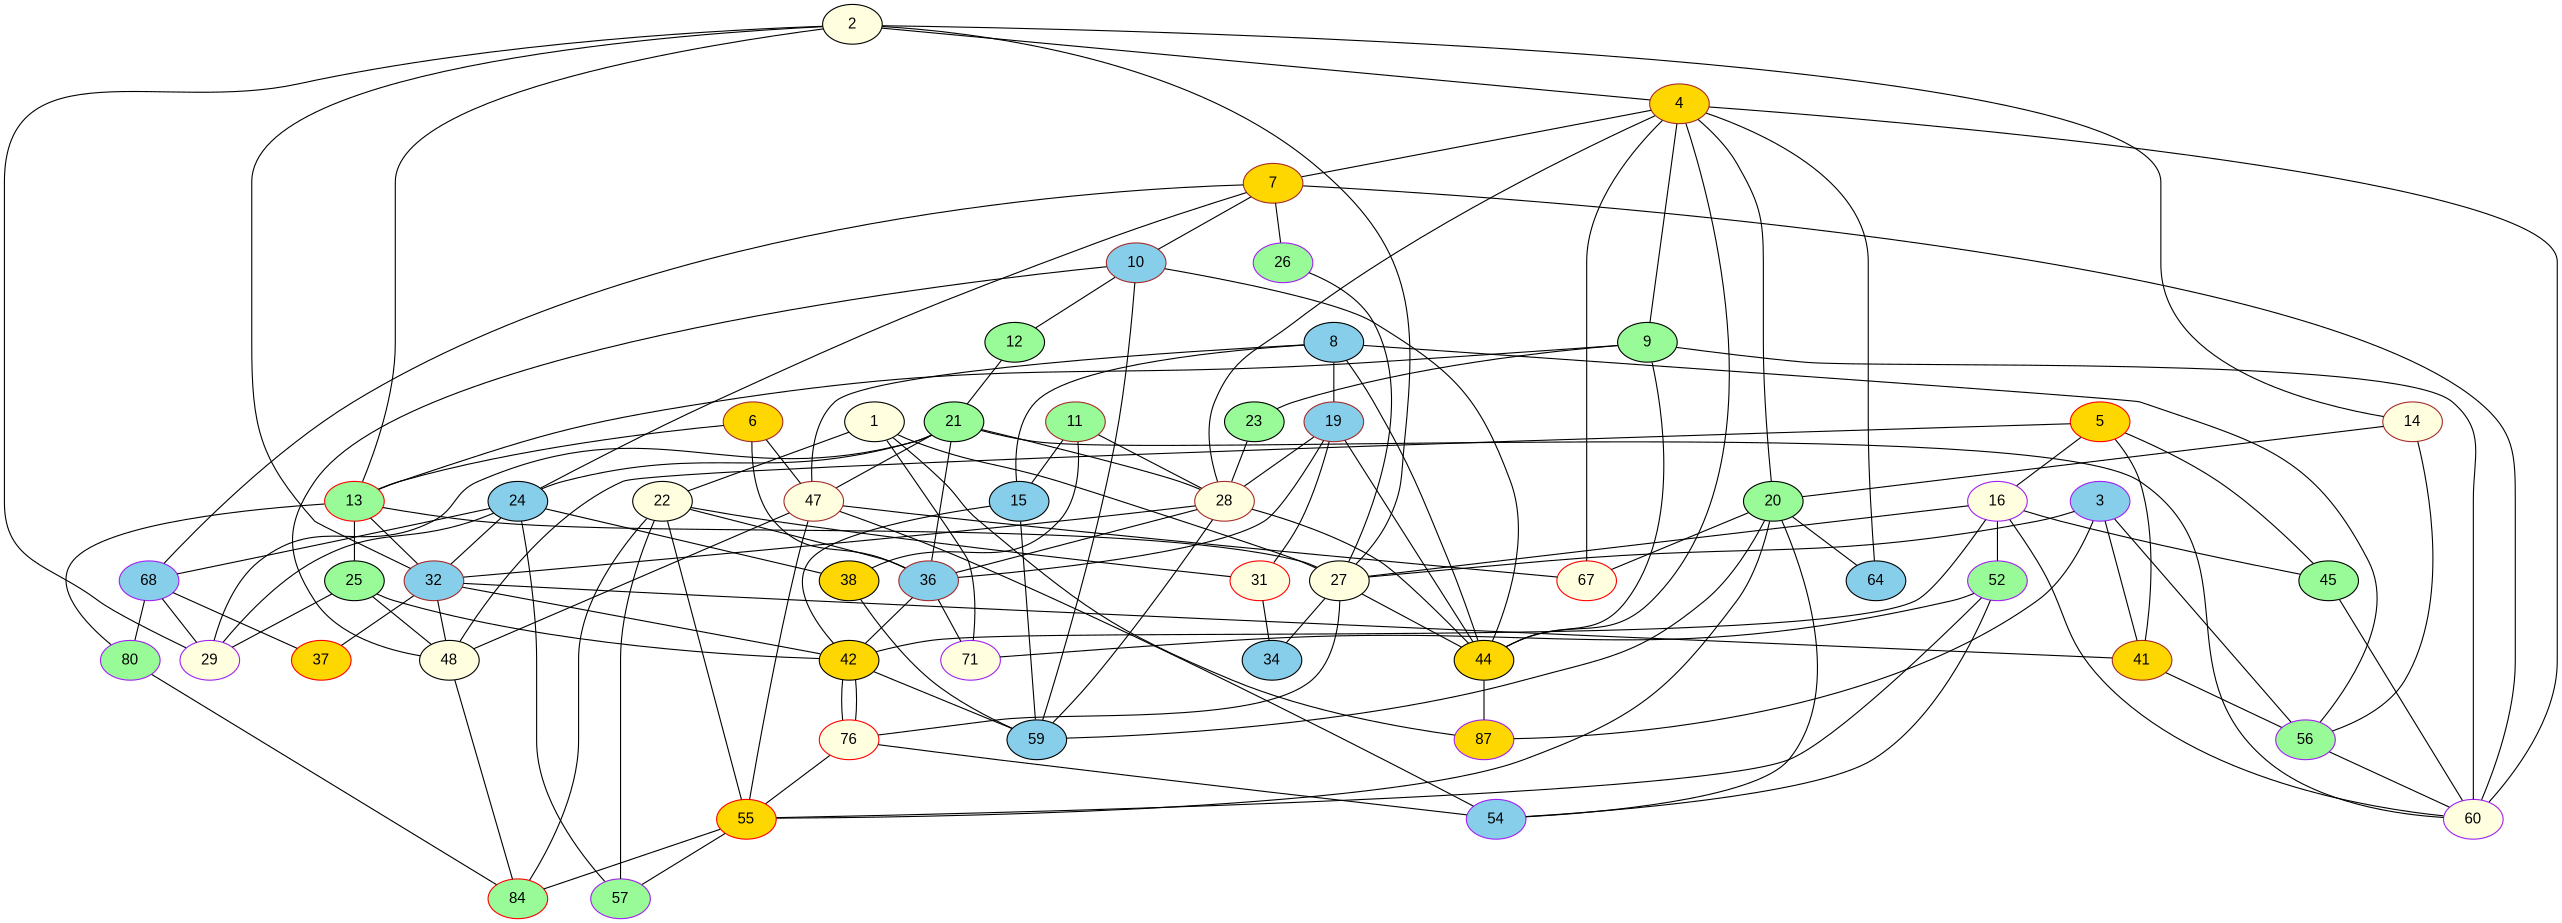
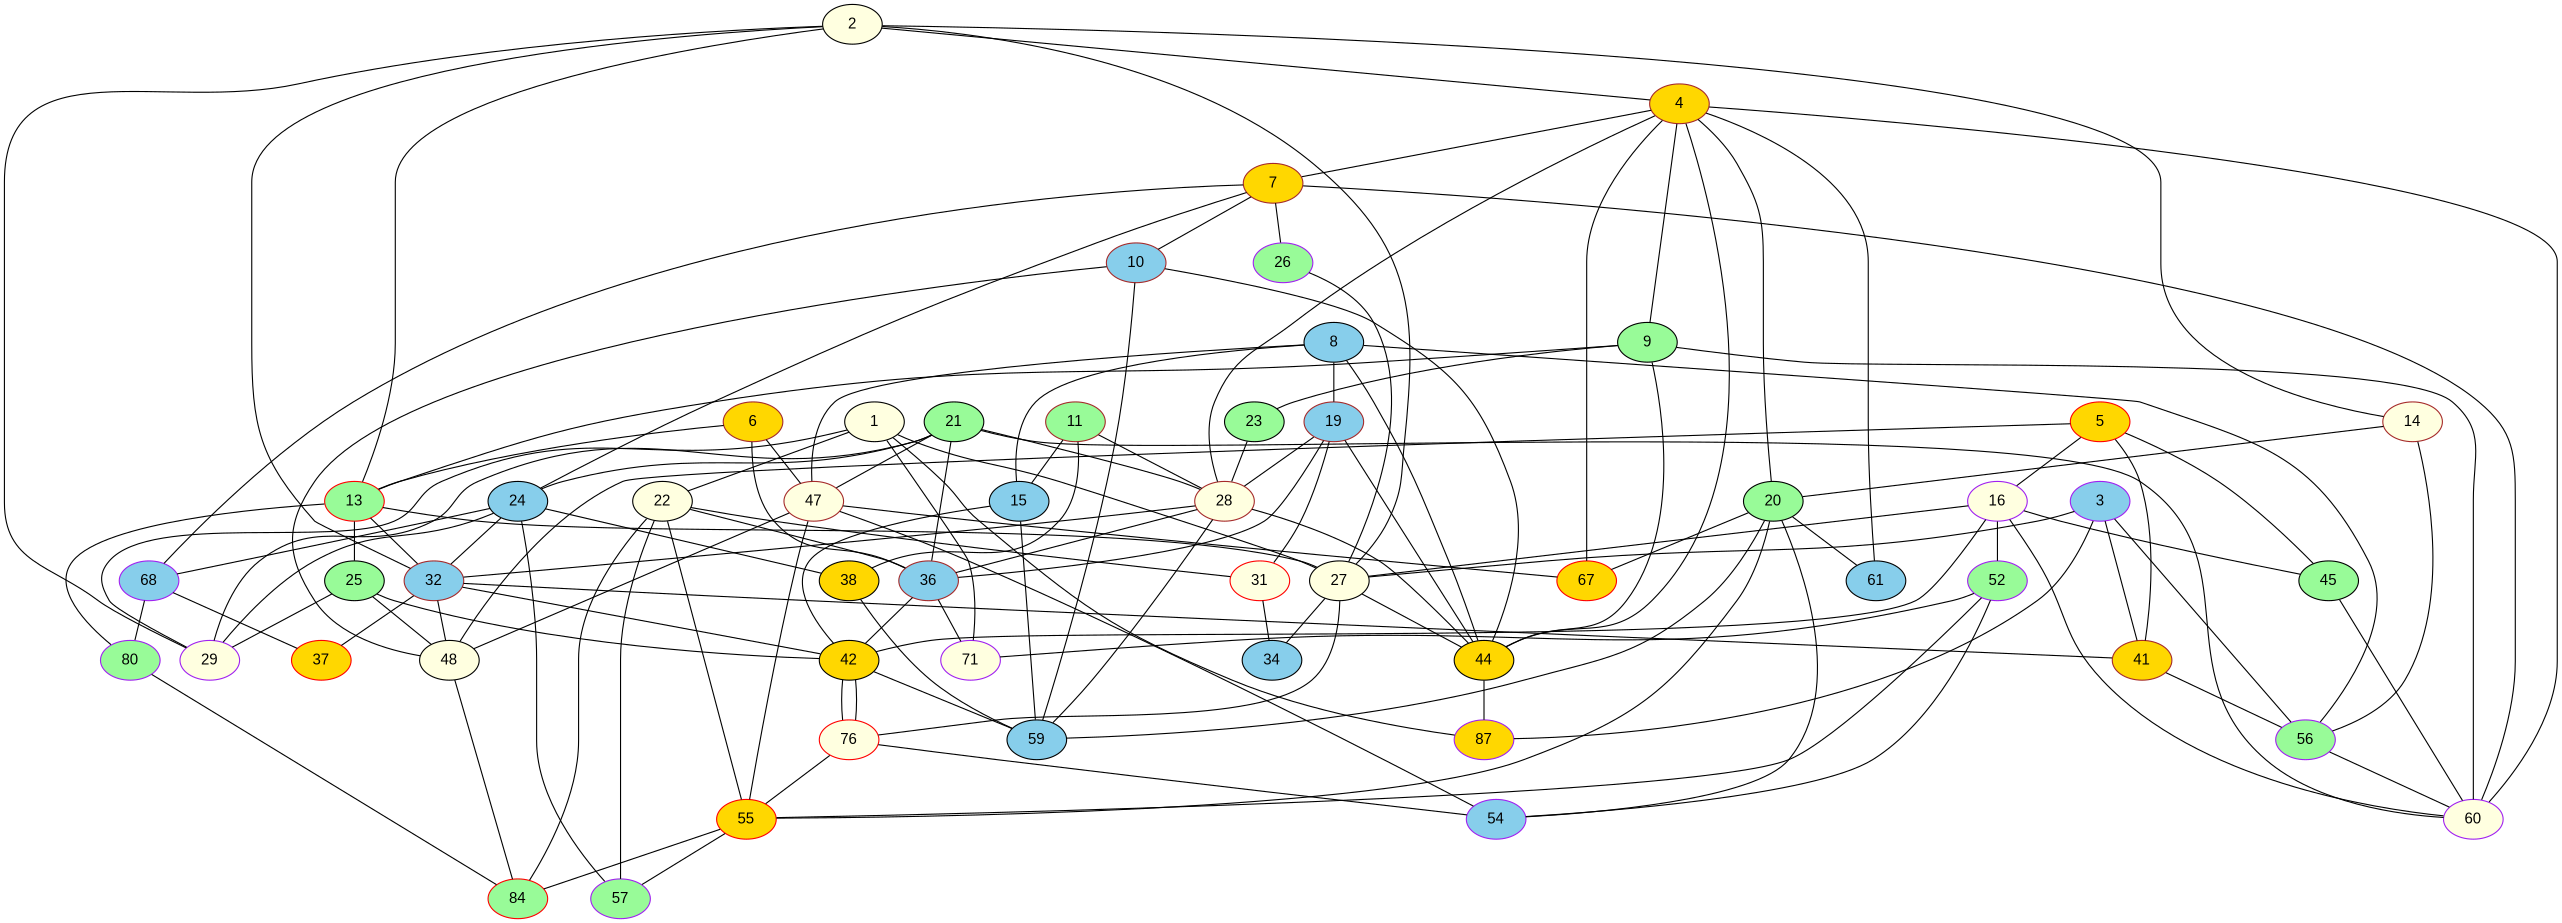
node "12": removed
node "67": fillcolor lightyellow -> gold
node "64": label "64" -> "61"
edge "68" -- "29": now "1" -- "29"
